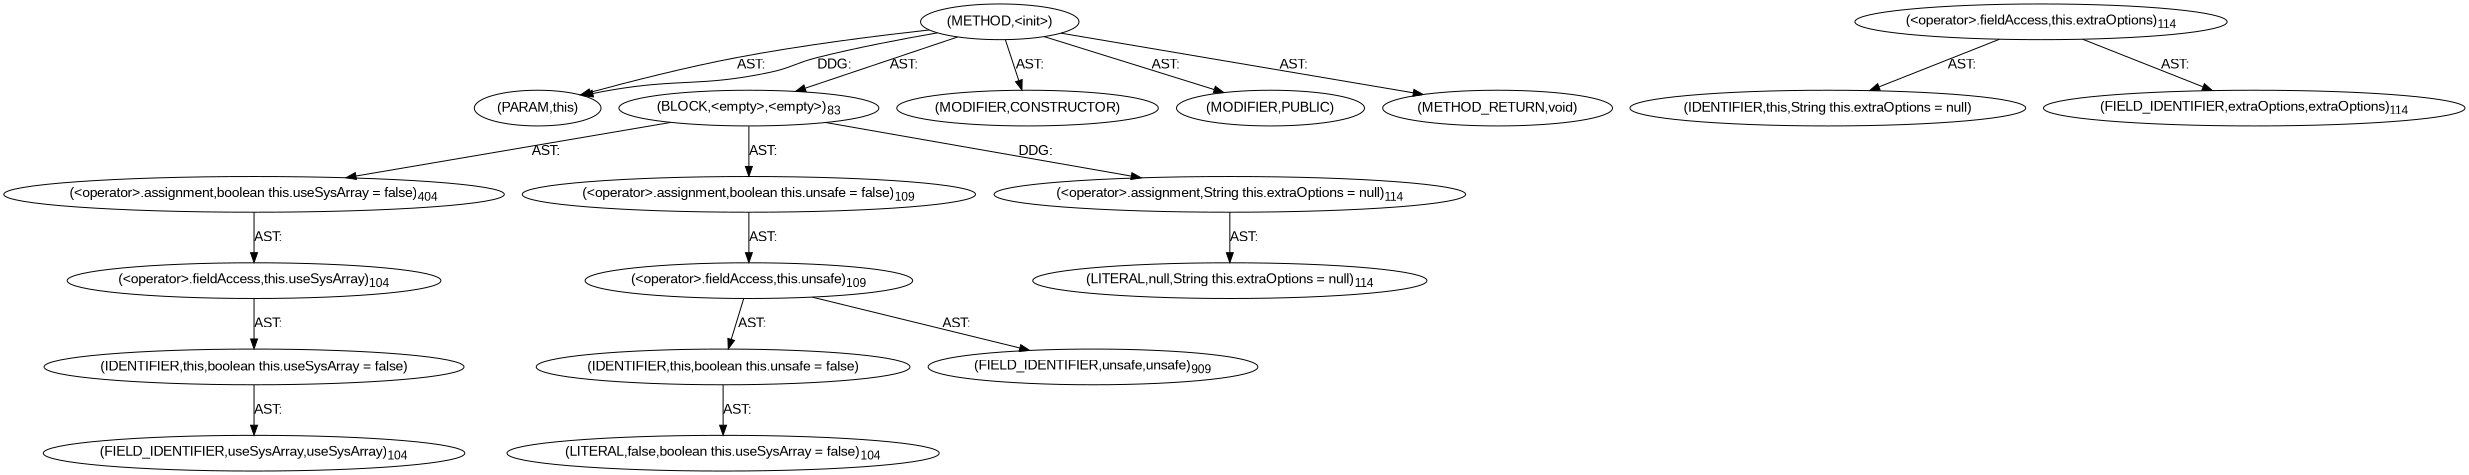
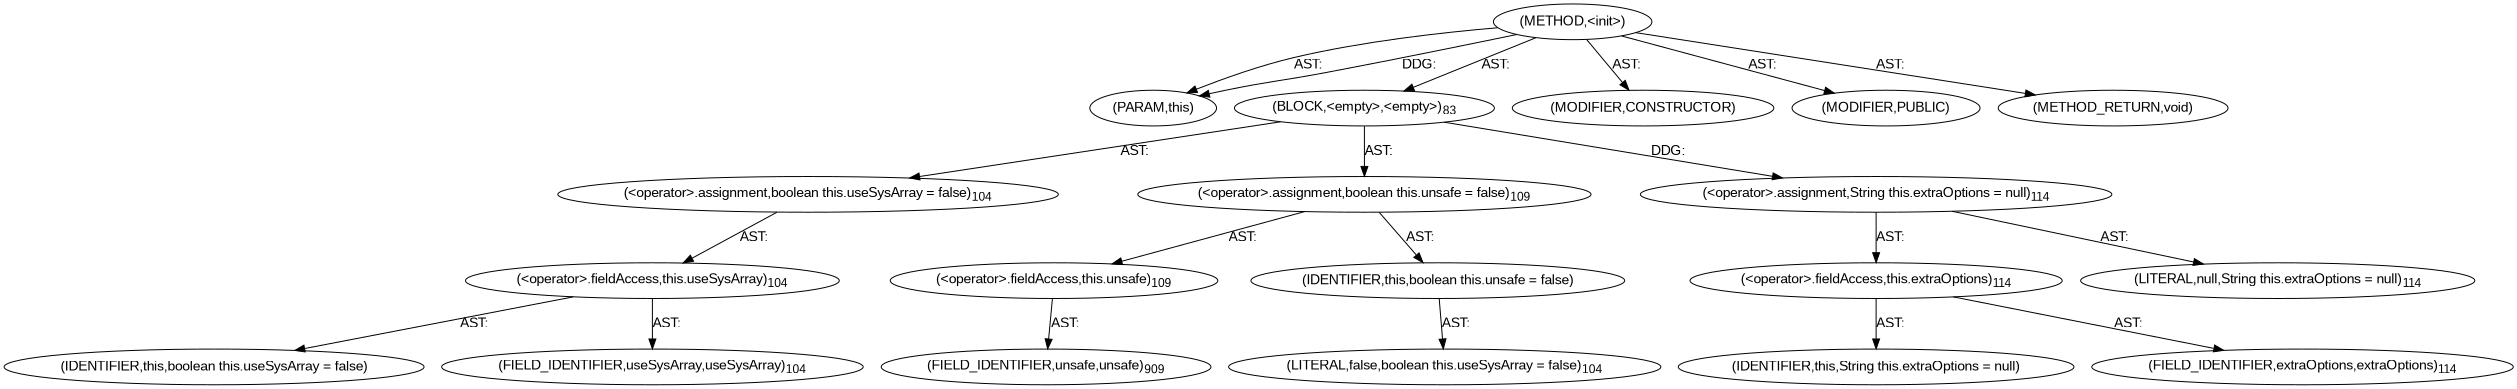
node "(<operator>.assignment,boolean this.useSysArray = false)": text "404" -> "104"
edge "(<operator>.assignment,String this.extraOptions = null)" -> "(<operator>.fieldAccess,this.extraOptions)": added, label "AST:"
edge "(<operator>.fieldAccess,this.unsafe)" -> "(IDENTIFIER,this,boolean this.unsafe = false)": now "(<operator>.assignment,boolean this.unsafe = false)" -> "(IDENTIFIER,this,boolean this.unsafe = false)"
edge "(IDENTIFIER,this,boolean this.useSysArray = false)" -> "(FIELD_IDENTIFIER,useSysArray,useSysArray)": now "(<operator>.fieldAccess,this.useSysArray)" -> "(FIELD_IDENTIFIER,useSysArray,useSysArray)"
